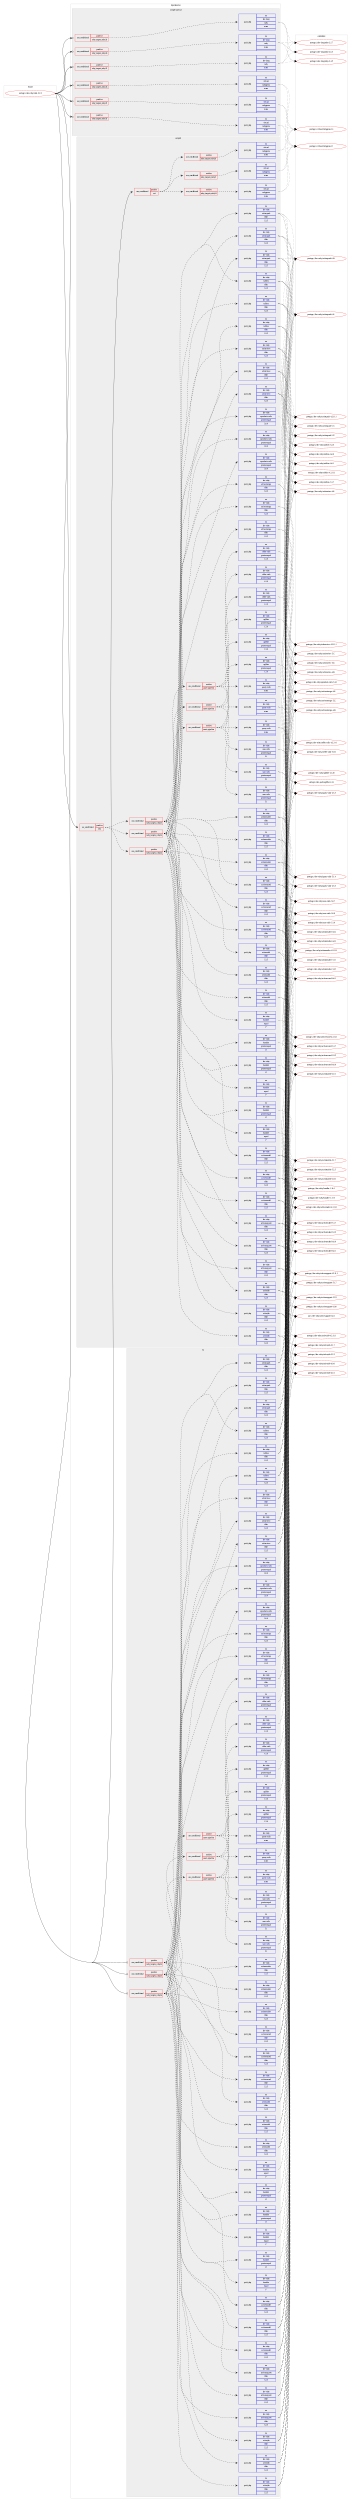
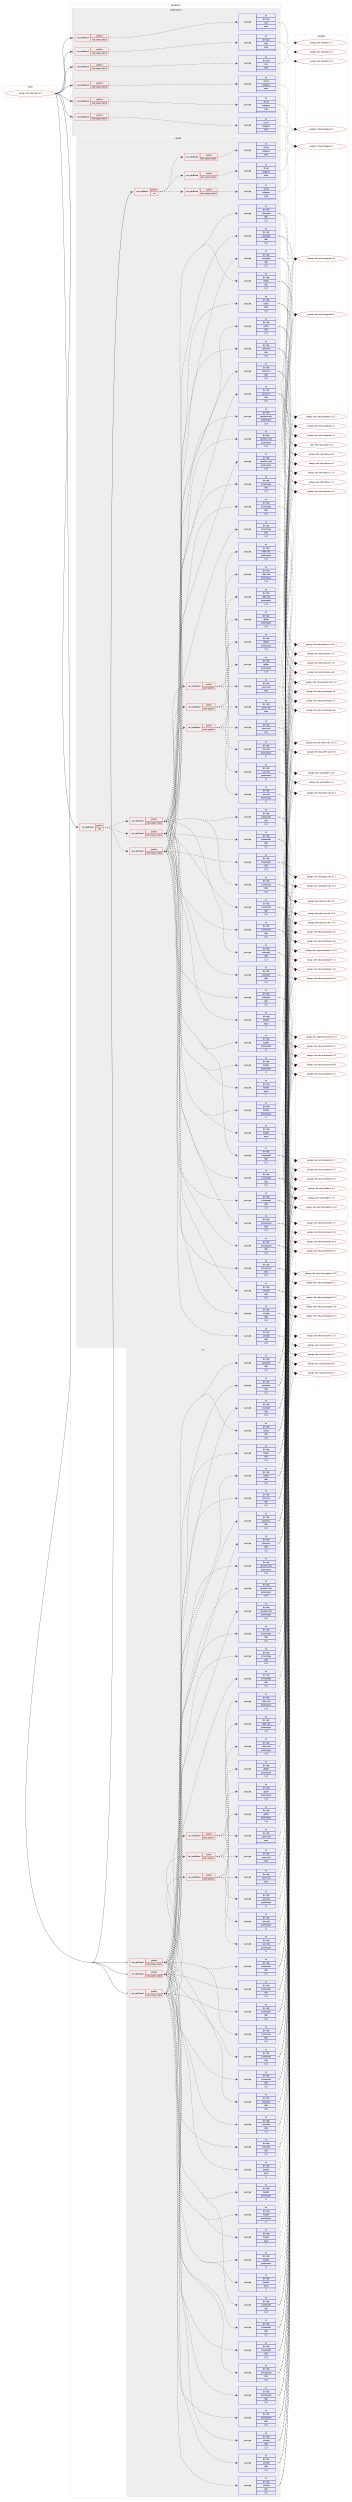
node "portage://dev-ruby/railties-5.2.3": label "portage://dev-ruby/railties-5.2.3" -> "rails://dev-ruby/railties-5.2.3"
node "use://dev-ruby/activesupport-6.0.1": label "use://dev-ruby/activesupport-6.0.1" -> "portage://dev-ruby/activesupport-6.0.1"
